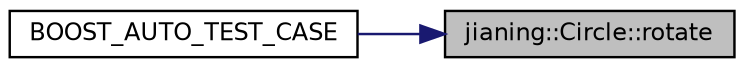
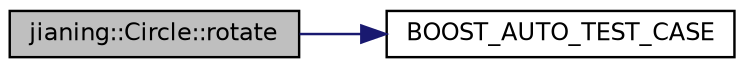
edge "BOOST_AUTO_TEST_CASE" -> "jianing::Circle::rotate": reversed
